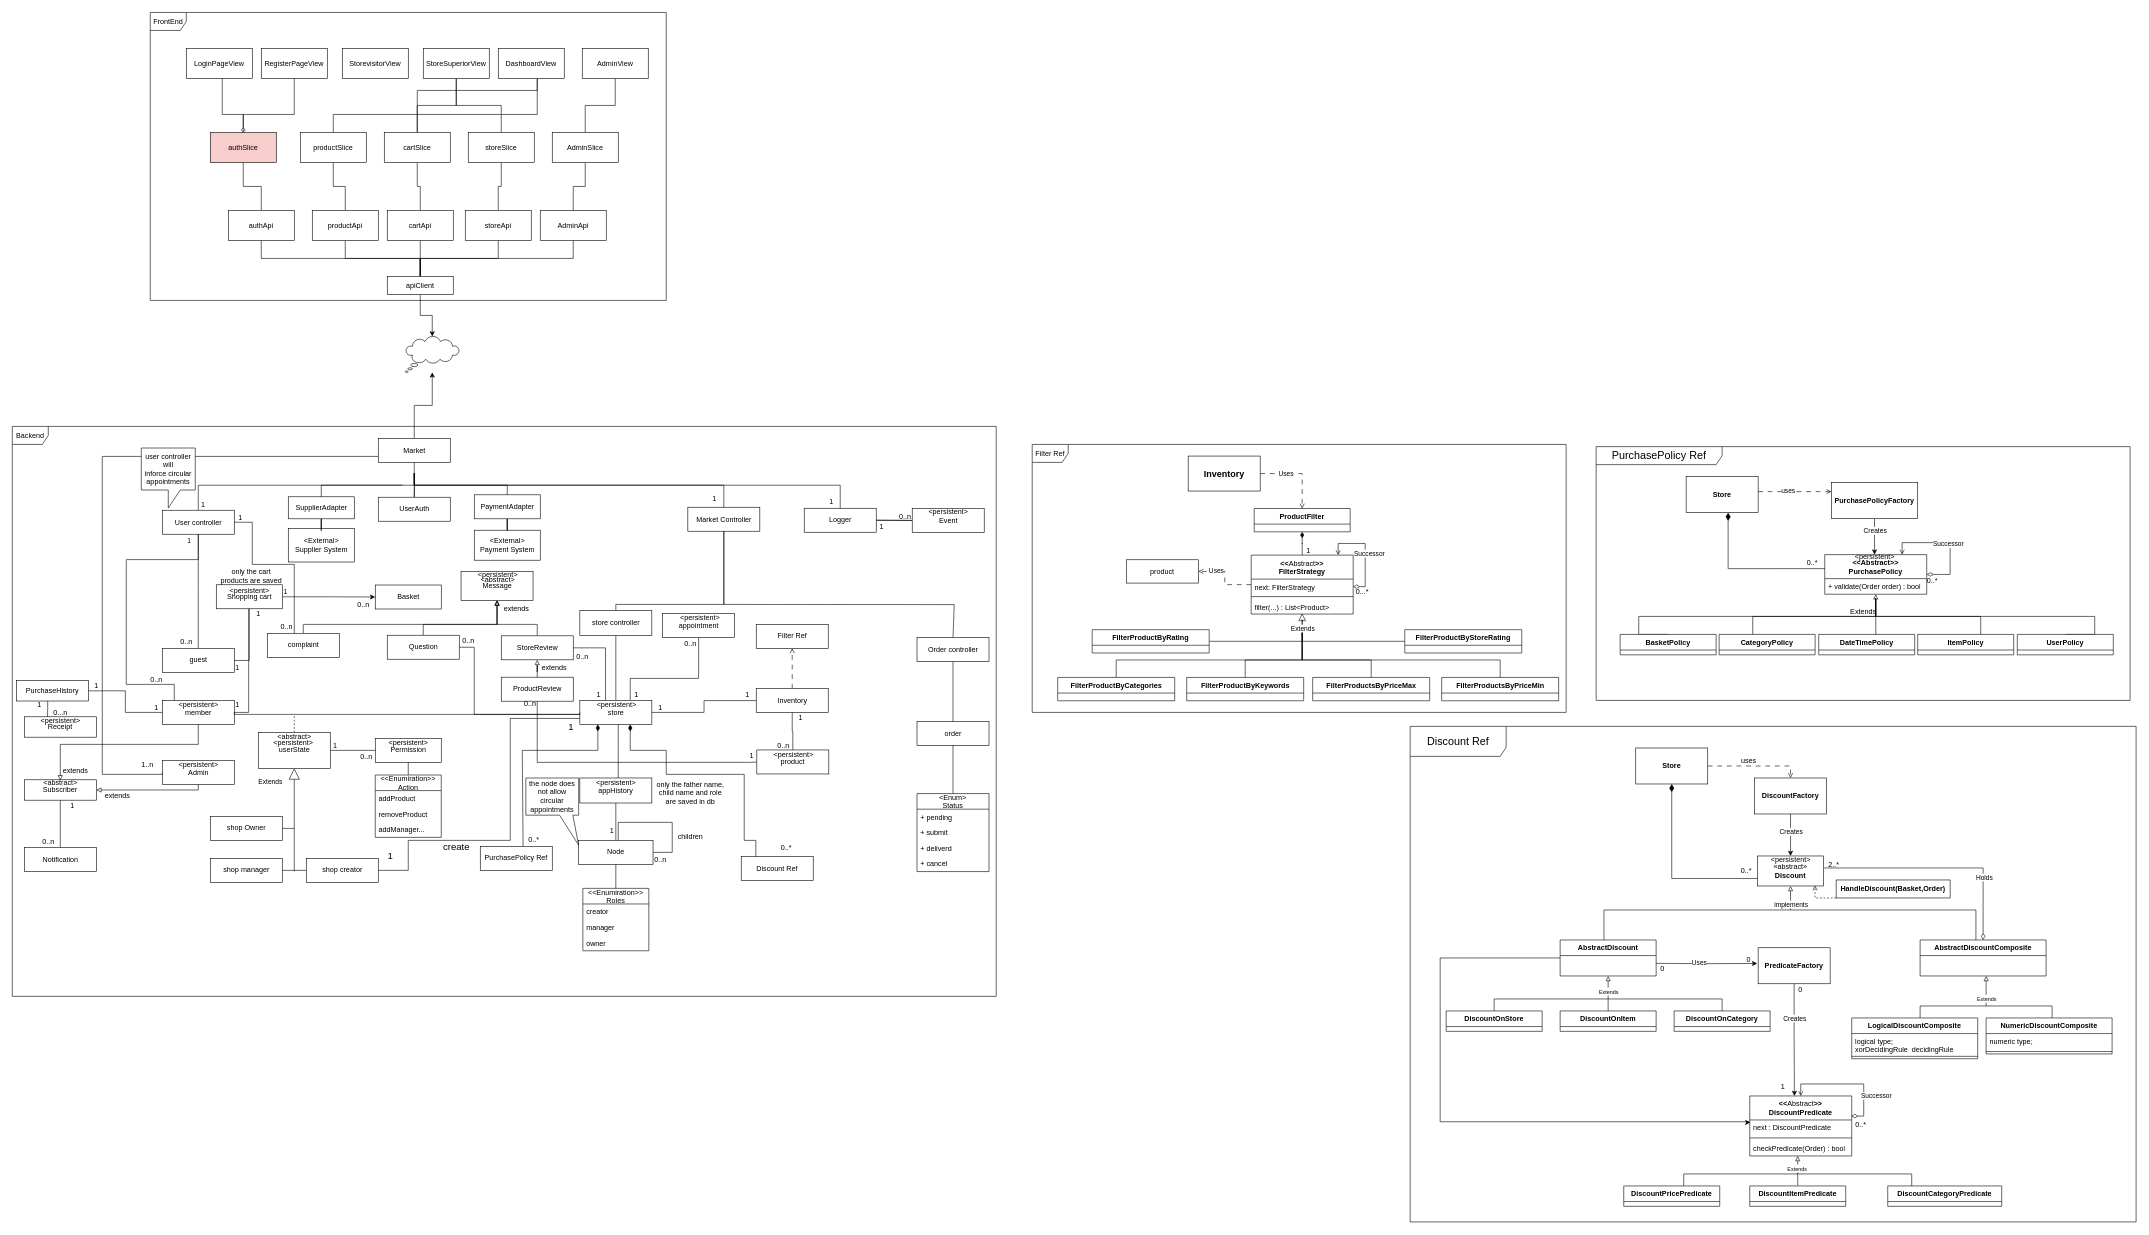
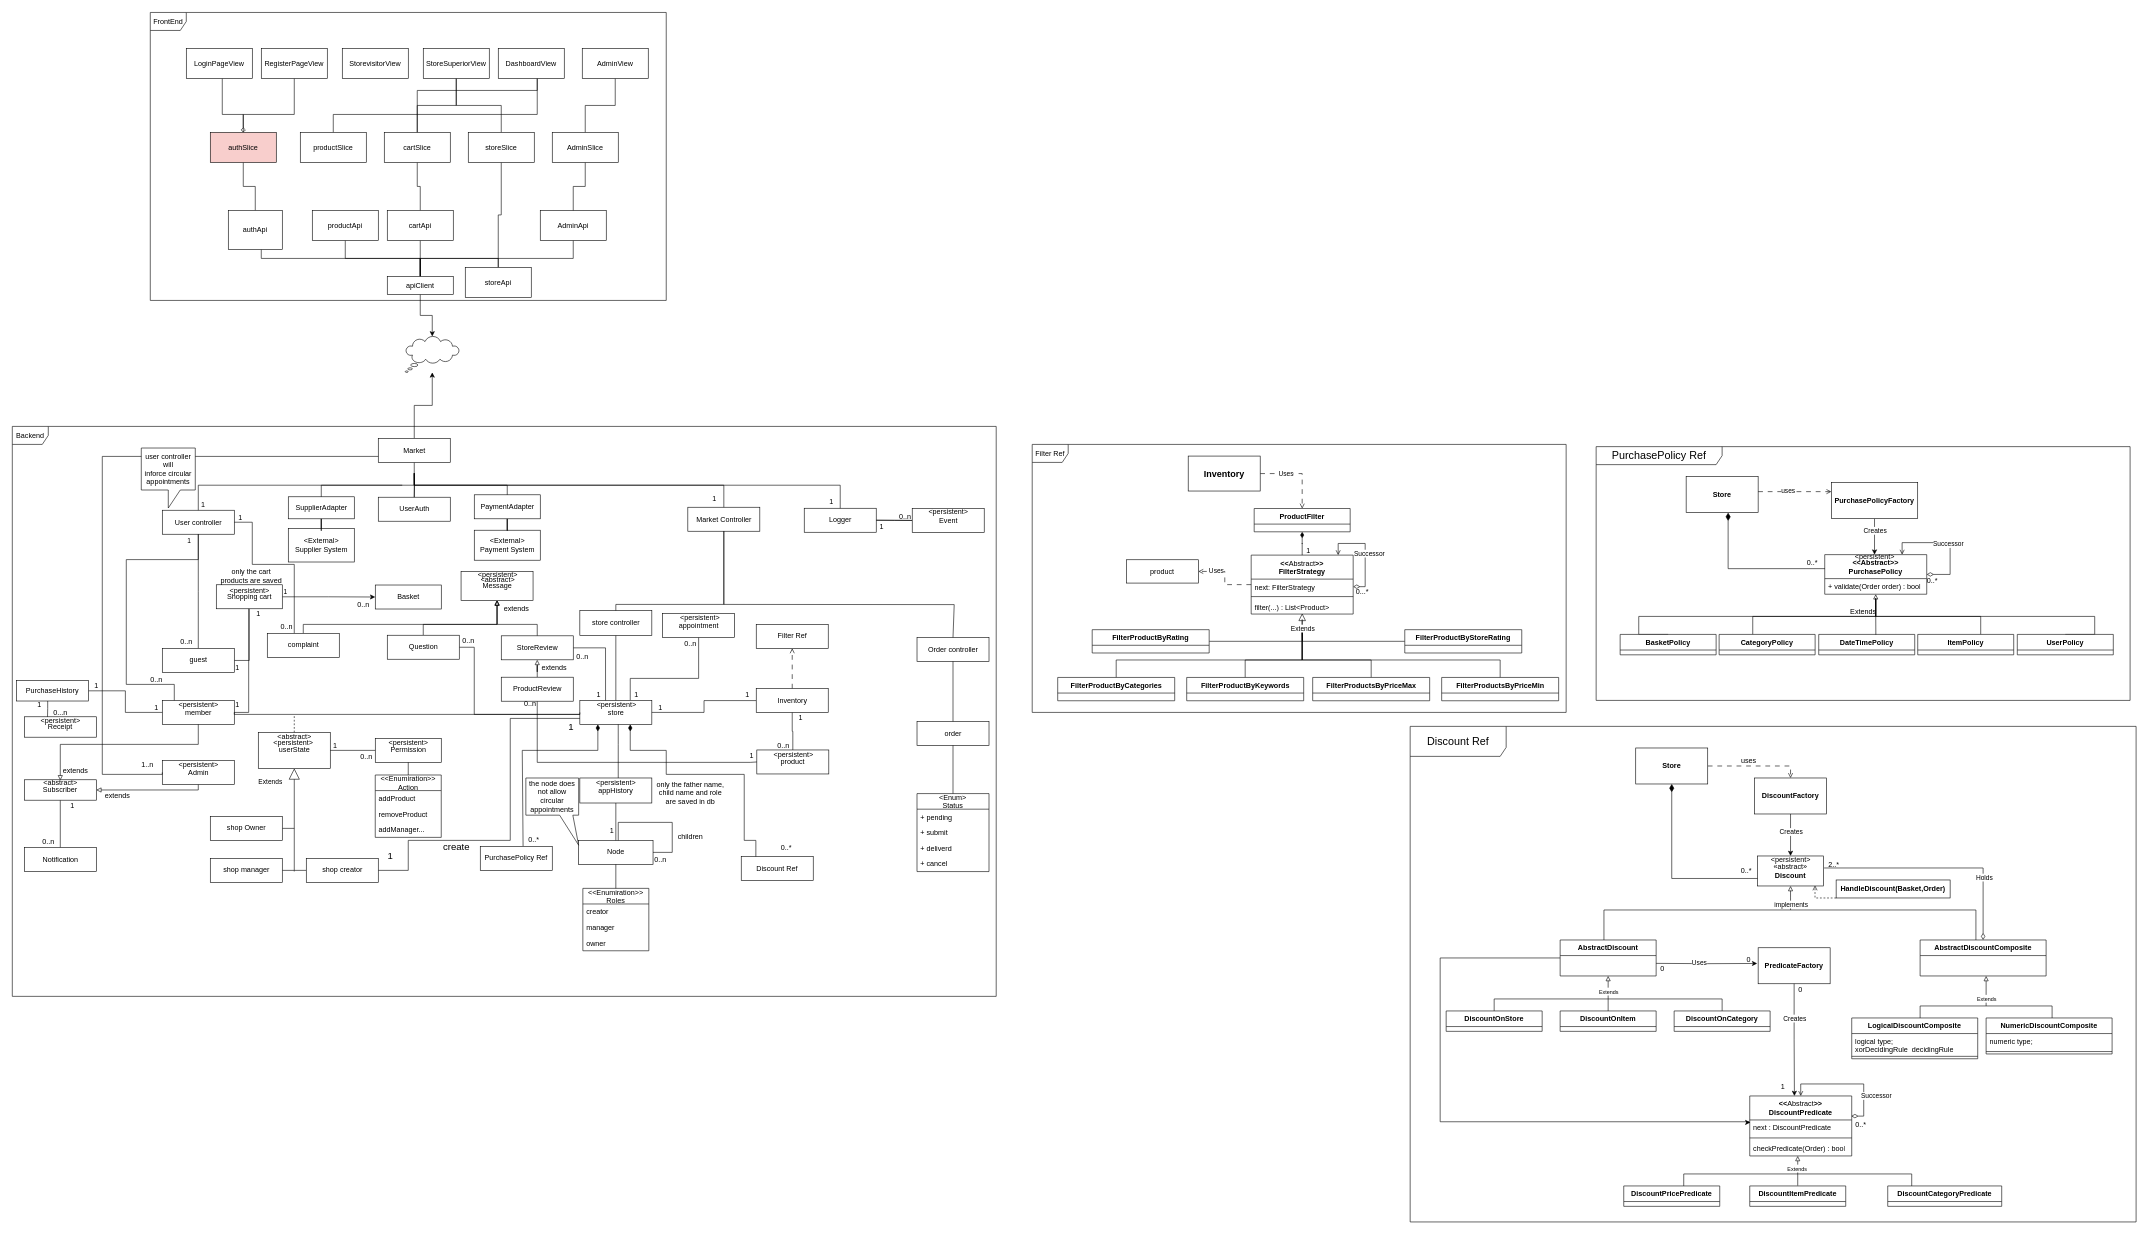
edge "productSlice" -- "productApi": removed
node "authApi": size 66x30 -> 54x39
node "storeApi": moved (498, 225) -> (498, 282)
